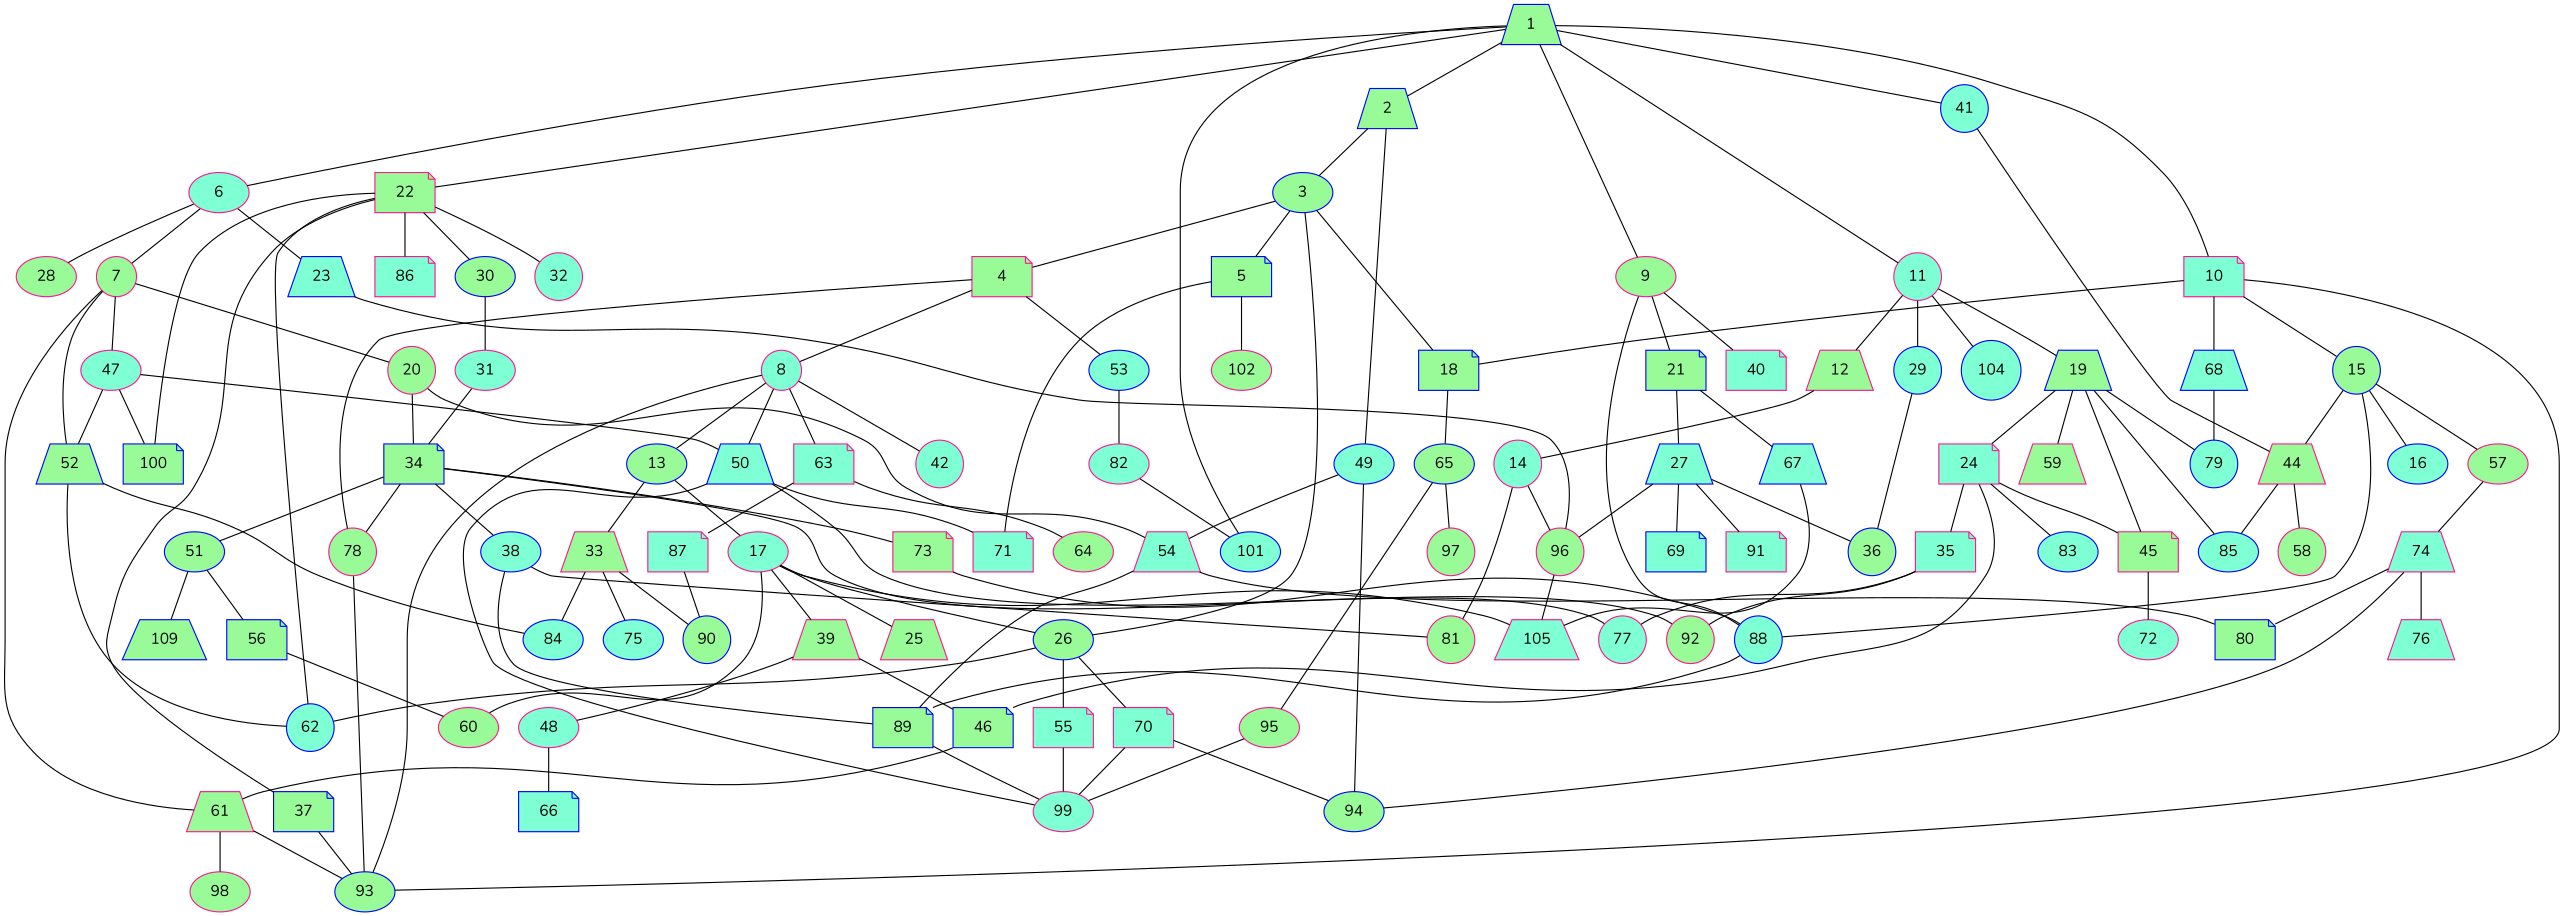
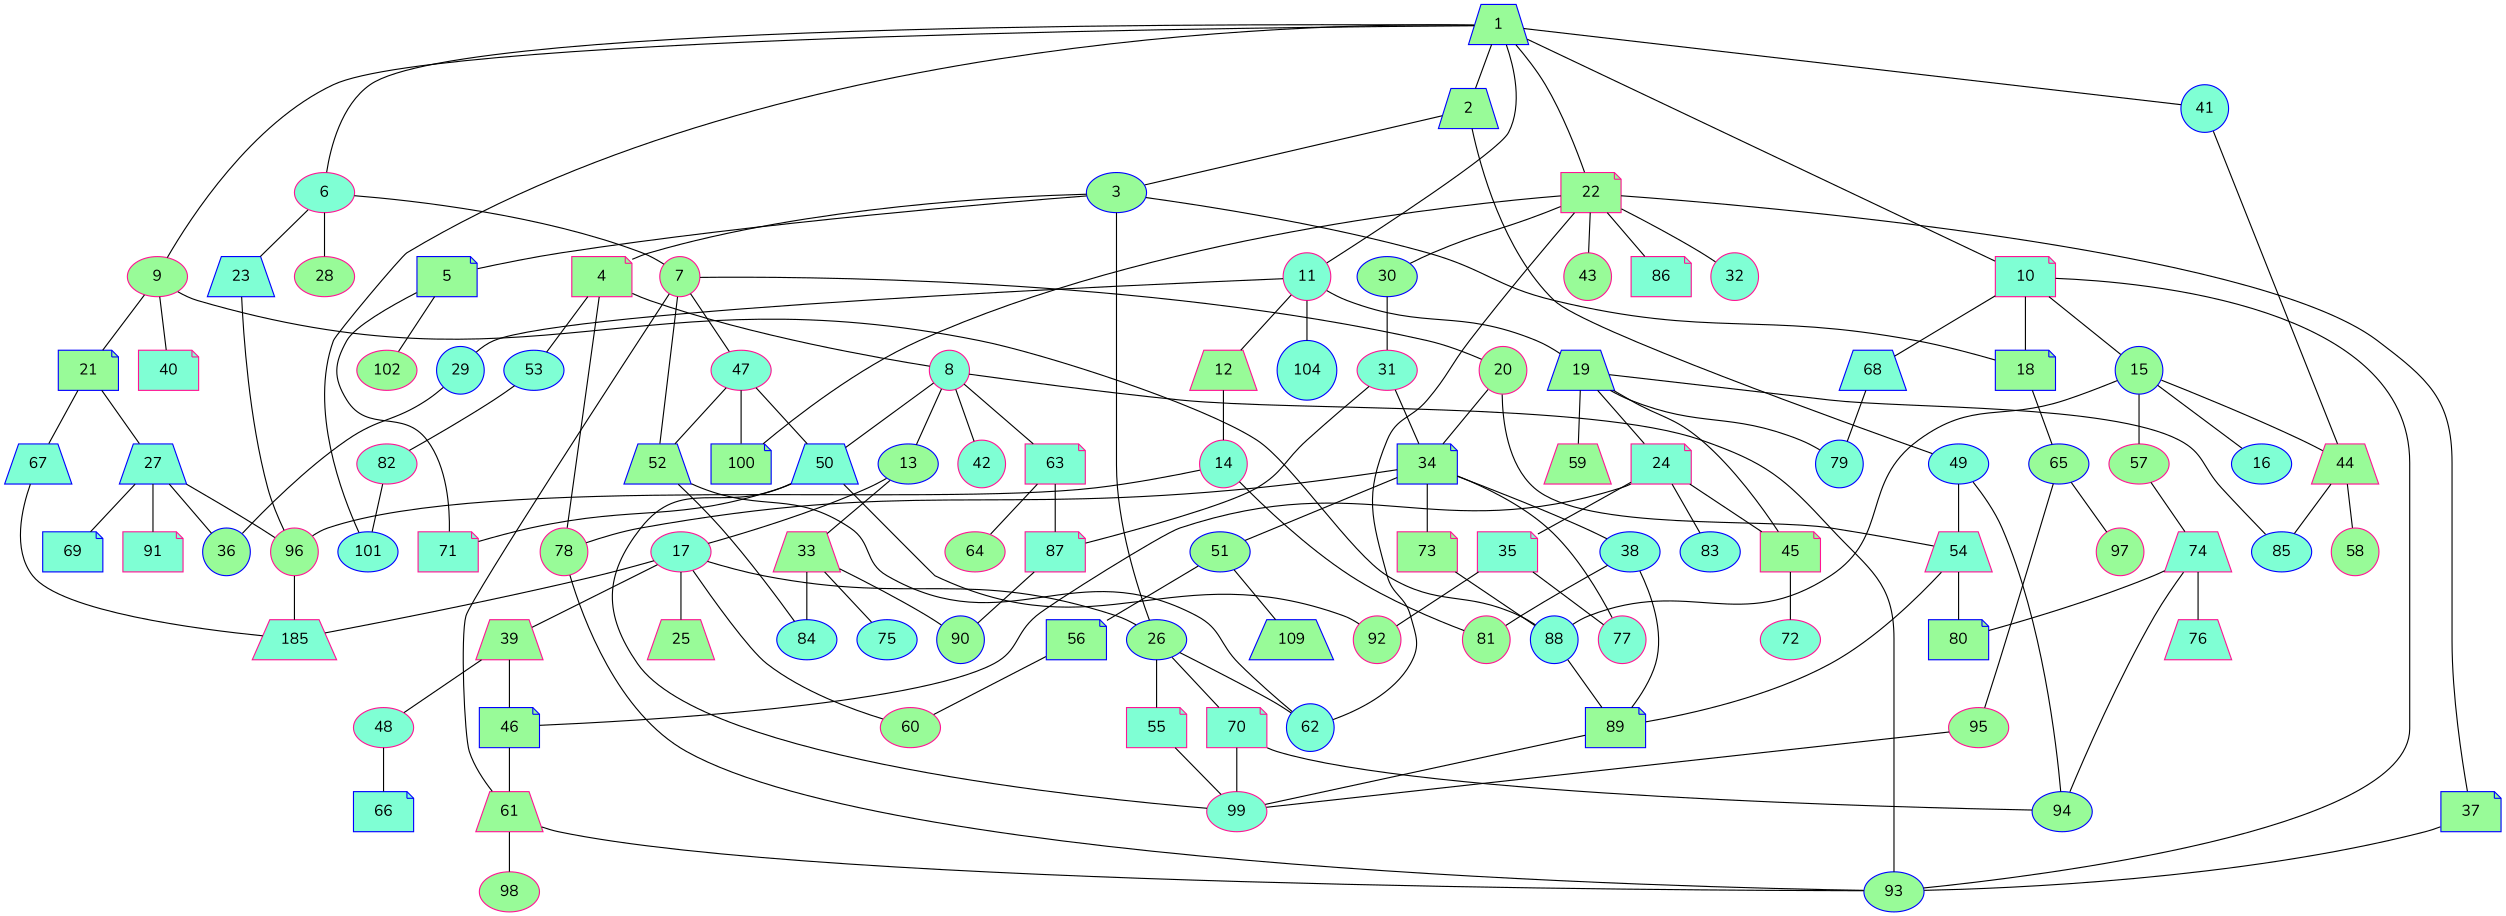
node "43": added
edge "31" -- "87": added
node "105": label "105" -> "185"
